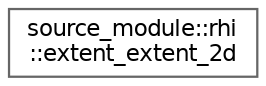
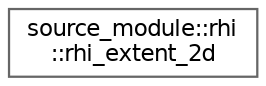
node "source_module::rhi ::extent_extent_2d": label "source_module::rhi ::extent_extent_2d" -> "source_module::rhi ::rhi_extent_2d"
